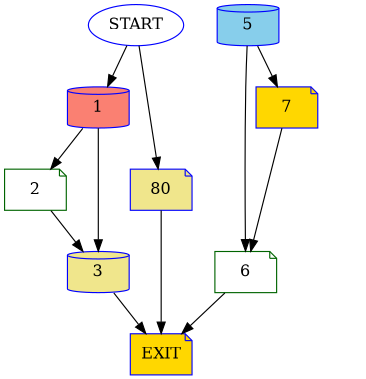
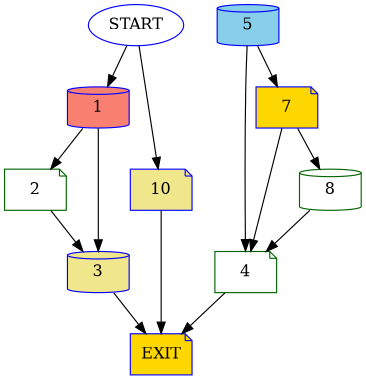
node "80": label "80" -> "10"
node "8": added
node "6": label "6" -> "4"
